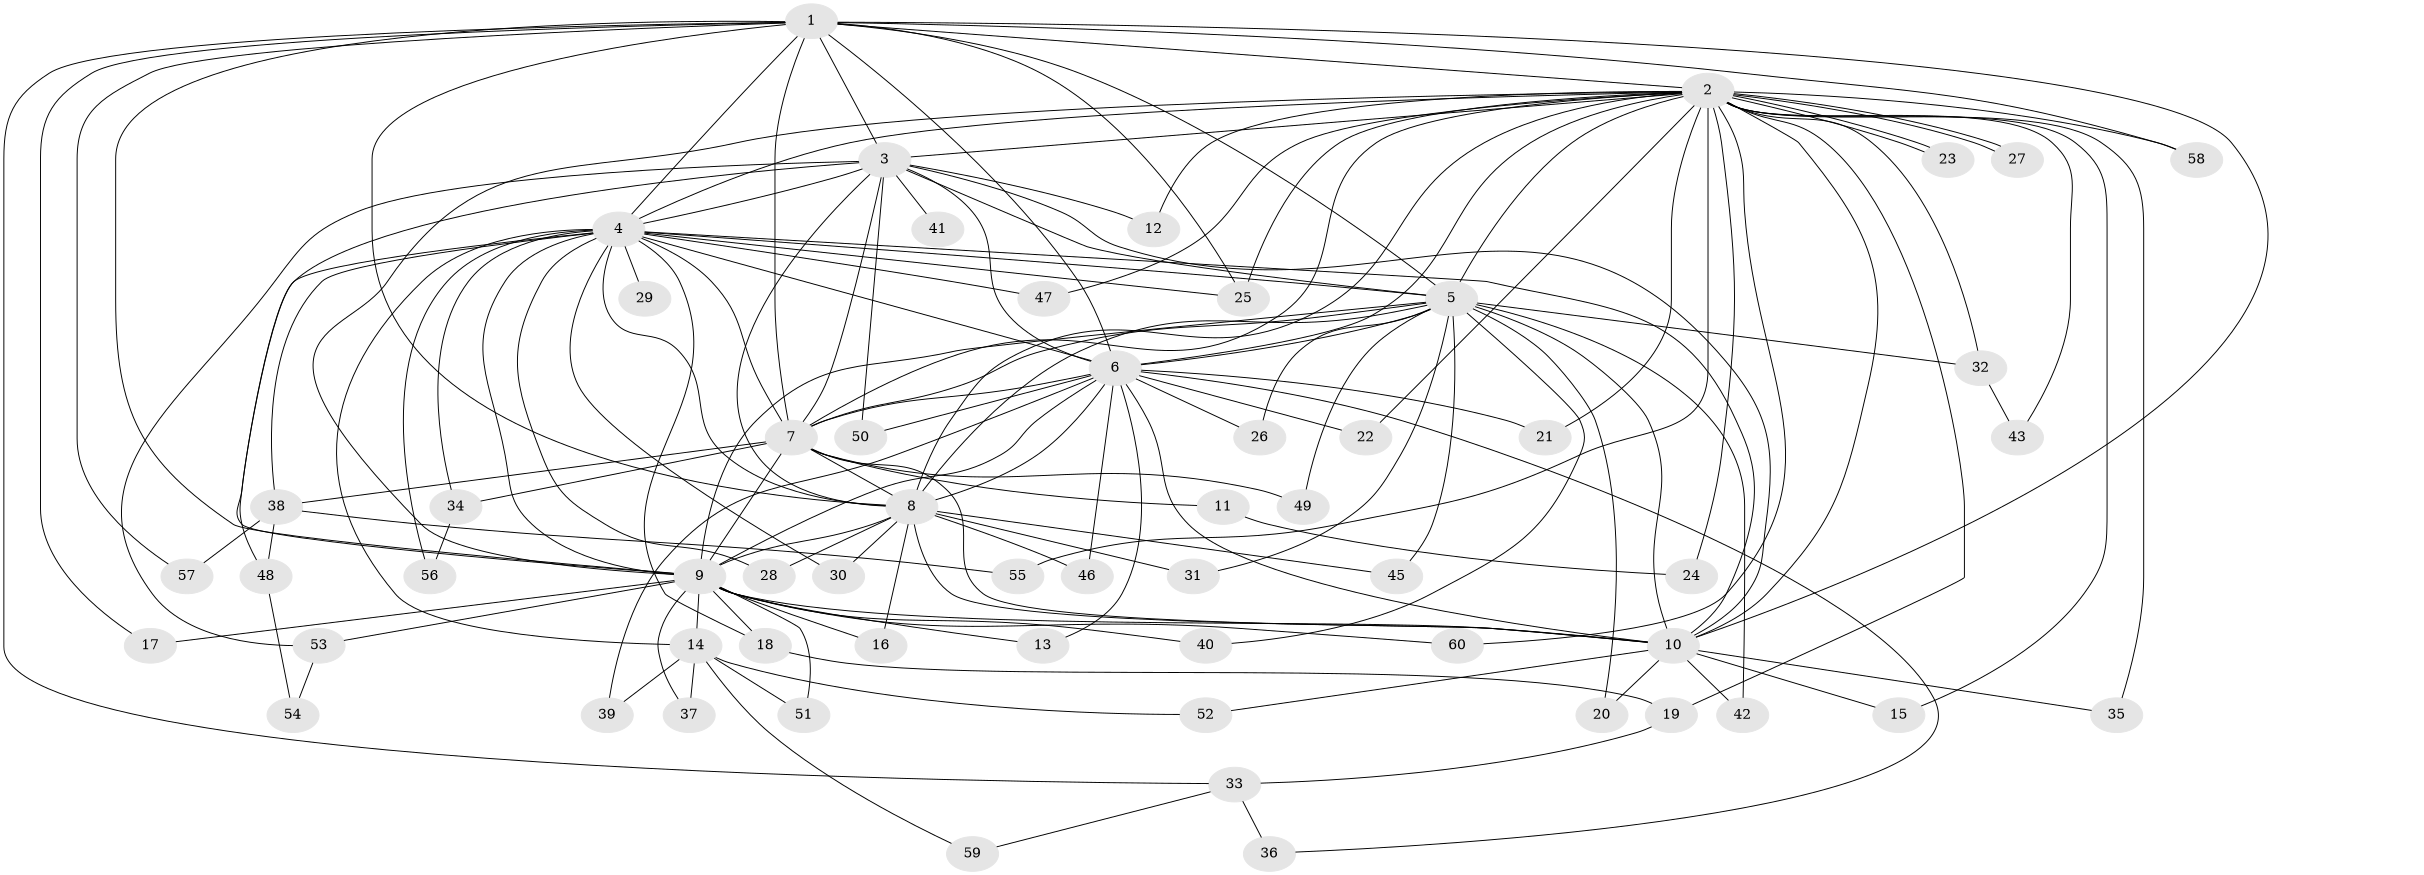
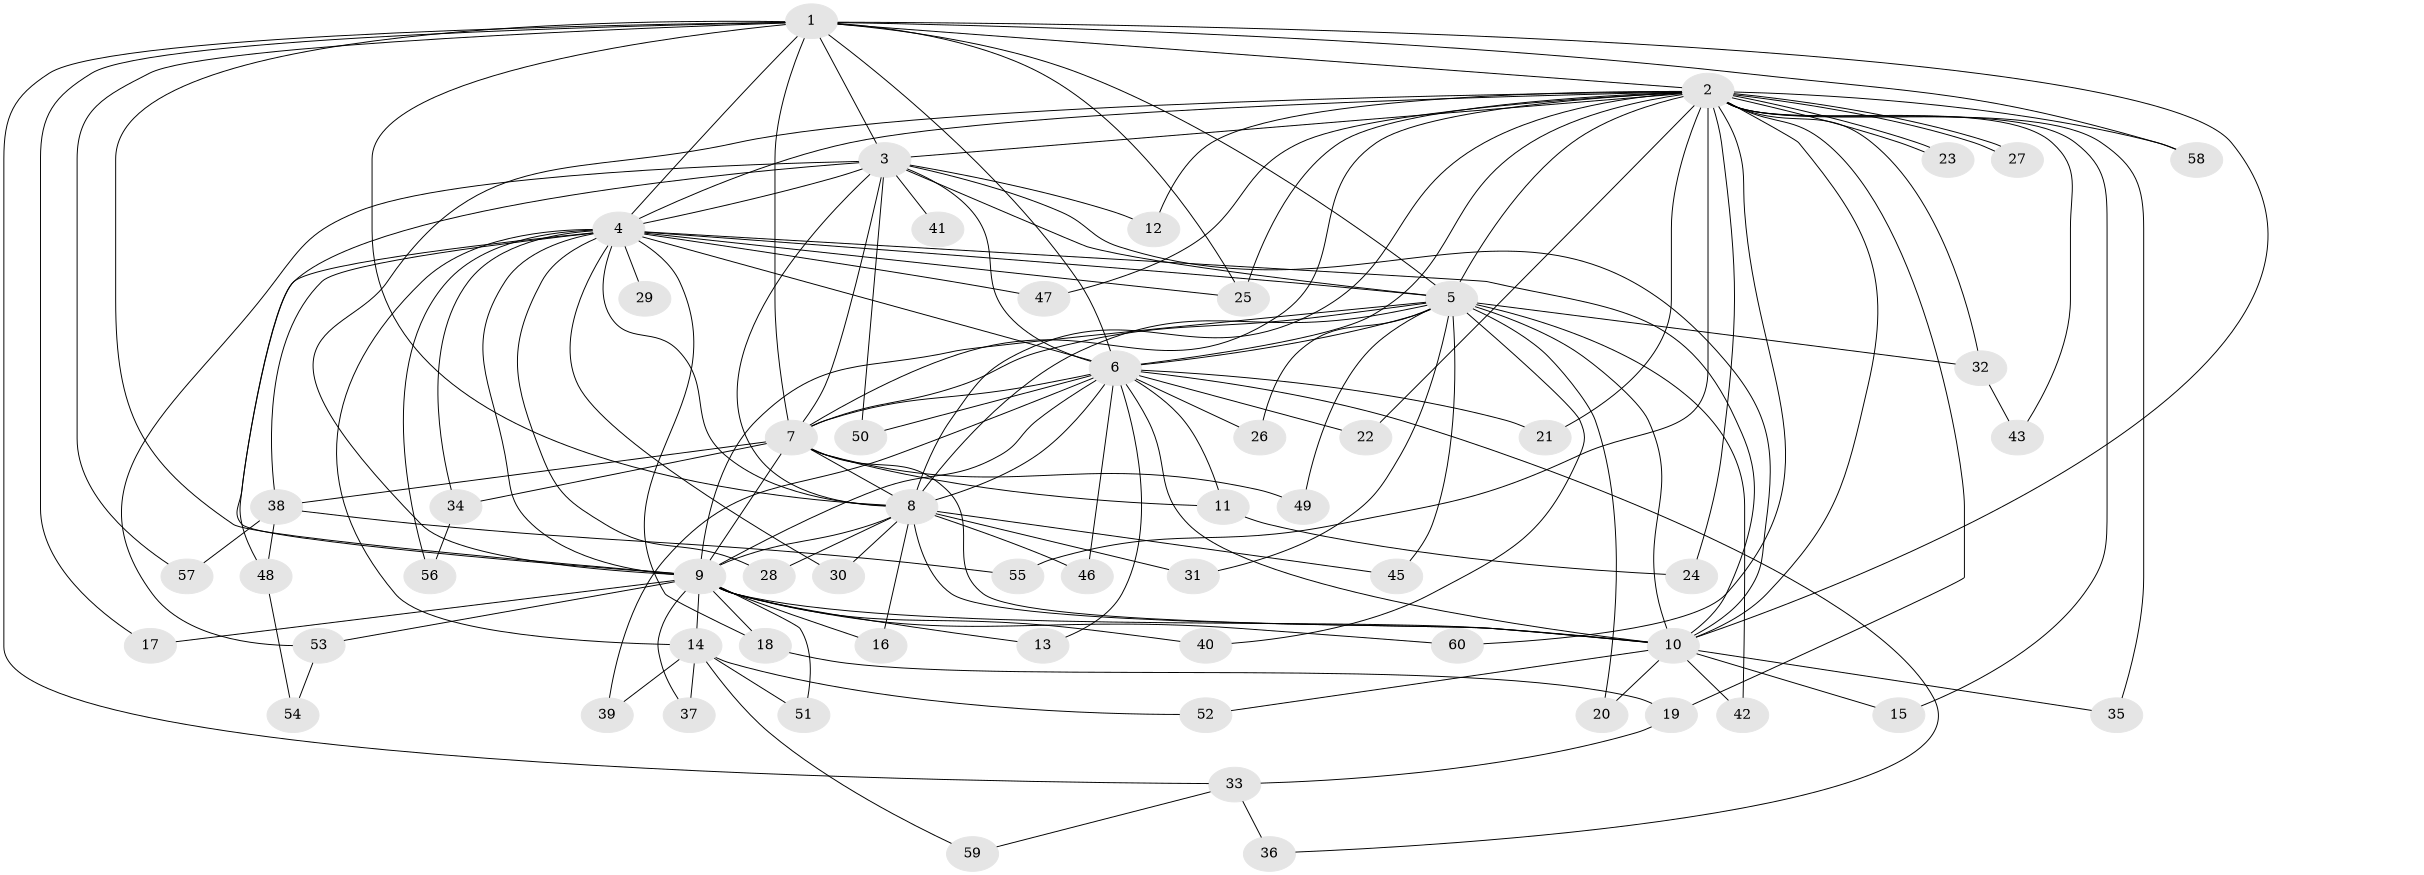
edge "4" -- "7": removed
edge "6" -- "11": added
